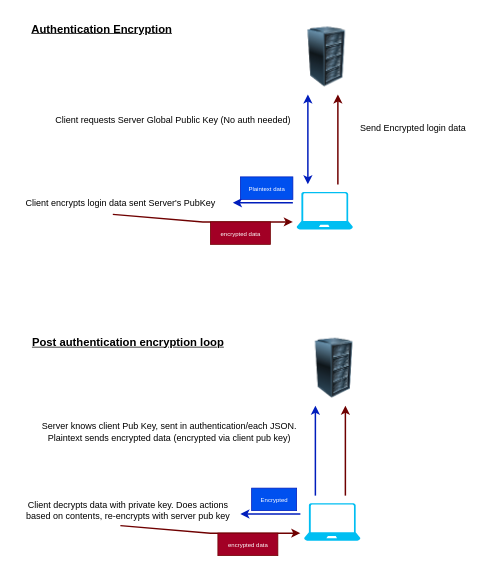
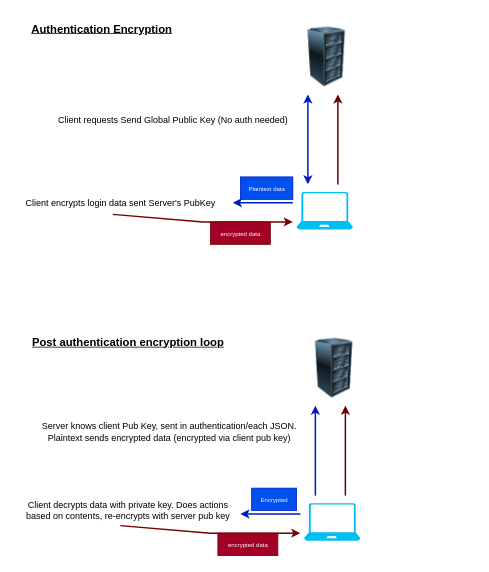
node "Client requests Server Global Public Key (No auth needed)": label "Client requests Server Global Public Key (No auth needed)" -> "Client requests Send Global Public Key (No auth needed)"
node "Send Encrypted login data": removed
